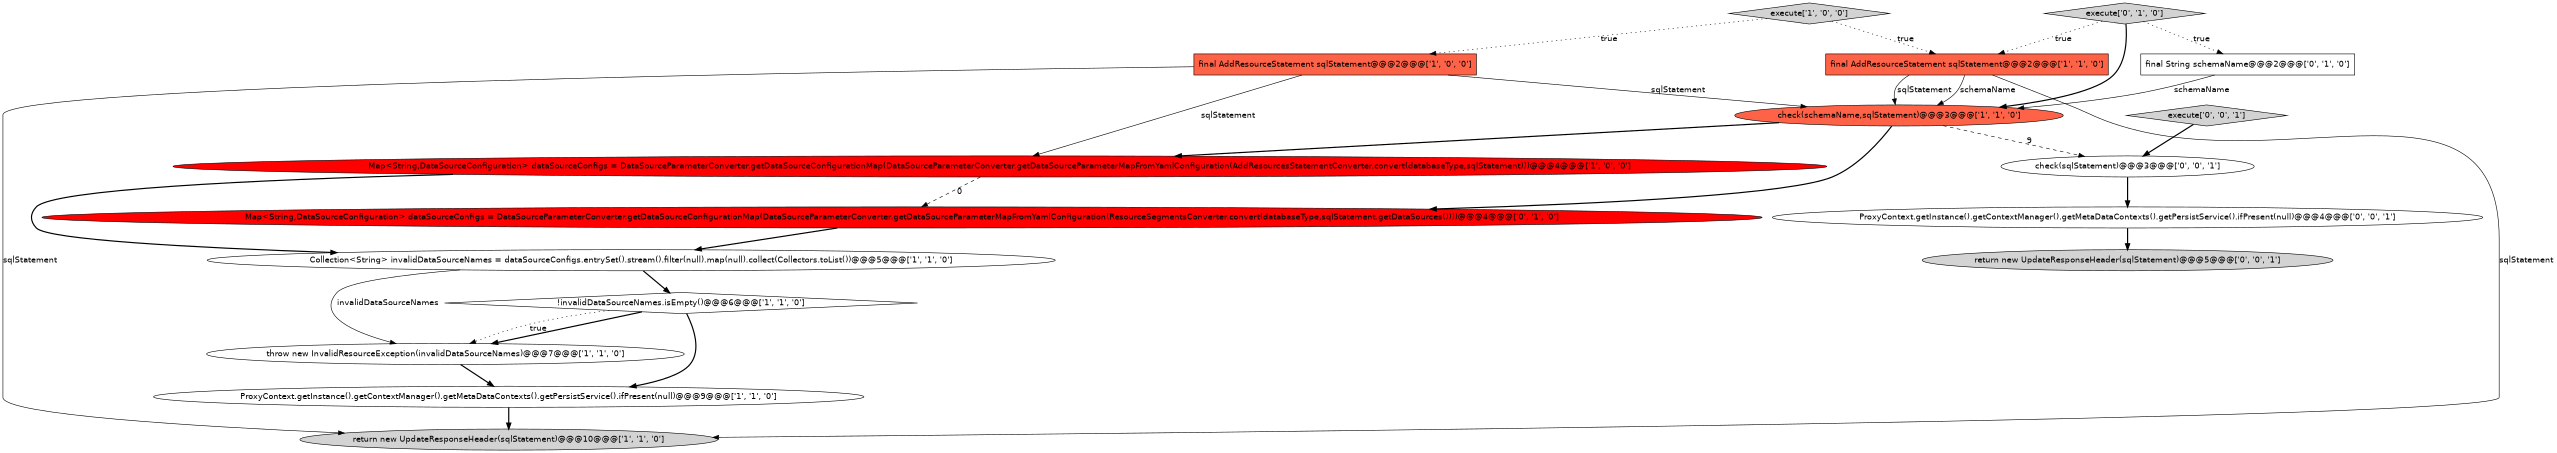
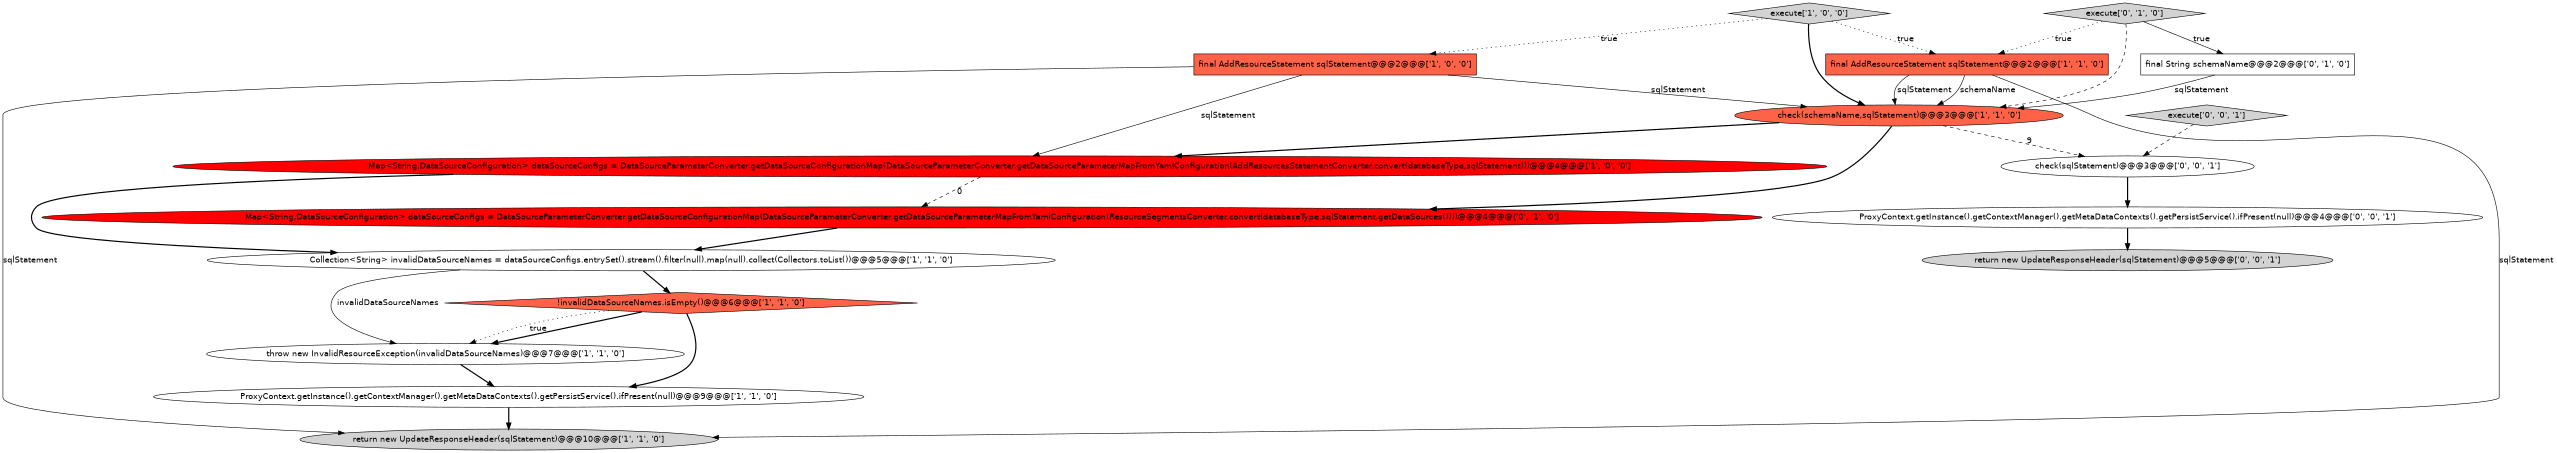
edge "execute['0', '1', '0']" -> "final String schemaName@@@2@@@['0', '1', '0']": style dotted -> solid
edge "execute['1', '0', '0']" -> "check(schemaName,sqlStatement)@@@3@@@['1', '1', '0']": added
edge "execute['0', '1', '0']" -> "check(schemaName,sqlStatement)@@@3@@@['1', '1', '0']": style bold -> dashed
edge "final String schemaName@@@2@@@['0', '1', '0']" -> "check(schemaName,sqlStatement)@@@3@@@['1', '1', '0']": label "schemaName" -> "sqlStatement"
edge "execute['0', '0', '1']" -> "check(sqlStatement)@@@3@@@['0', '0', '1']": style bold -> dashed
node "!invalidDataSourceNames.isEmpty()@@@6@@@['1', '1', '0']": fillcolor white -> tomato
